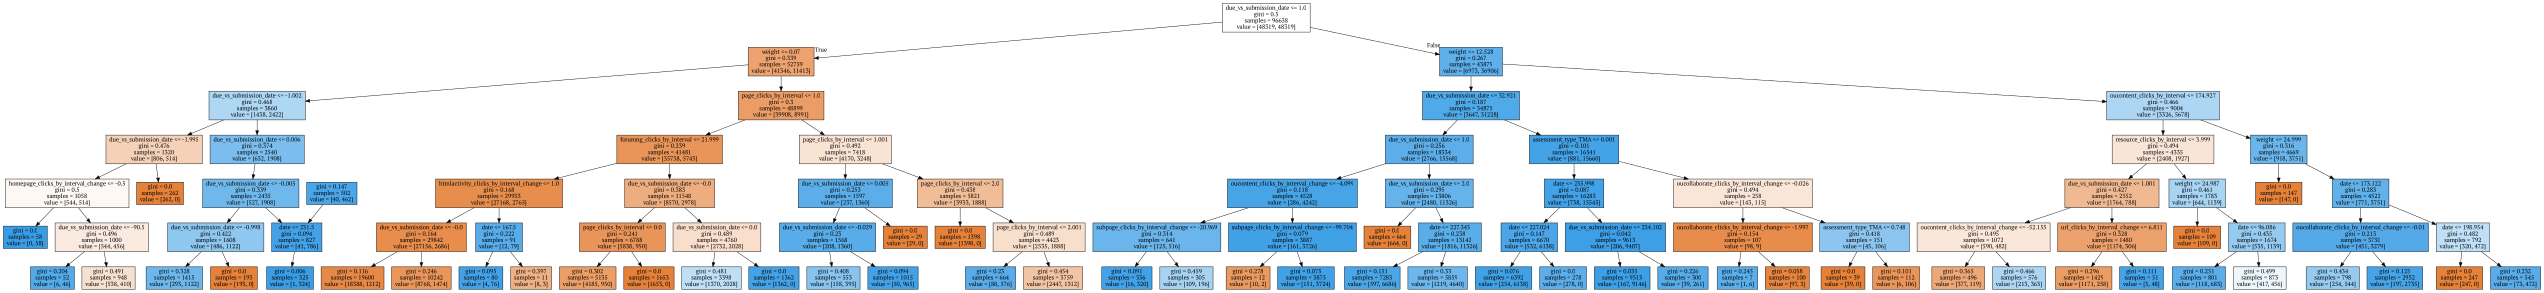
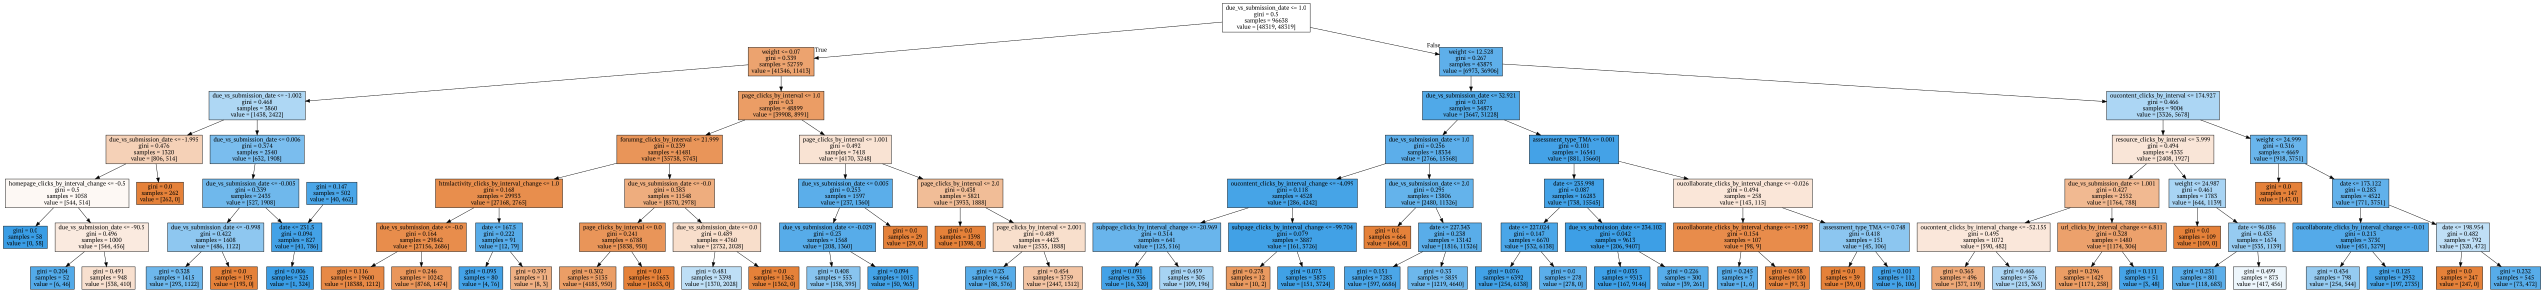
node "gini = 0.0 samples = 1362 value = [1362, 0]": fillcolor #399de5f1 -> #e58139ff
node "gini = 0.101 samples = 112 value = [6, 106]": fillcolor #e58139d6 -> #399de5f1
